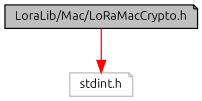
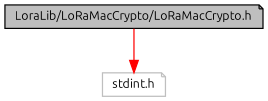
node "LoraLib/Mac/LoRaMacCrypto.h": label "LoraLib/Mac/LoRaMacCrypto.h" -> "LoraLib/LoRaMacCrypto/LoRaMacCrypto.h"
